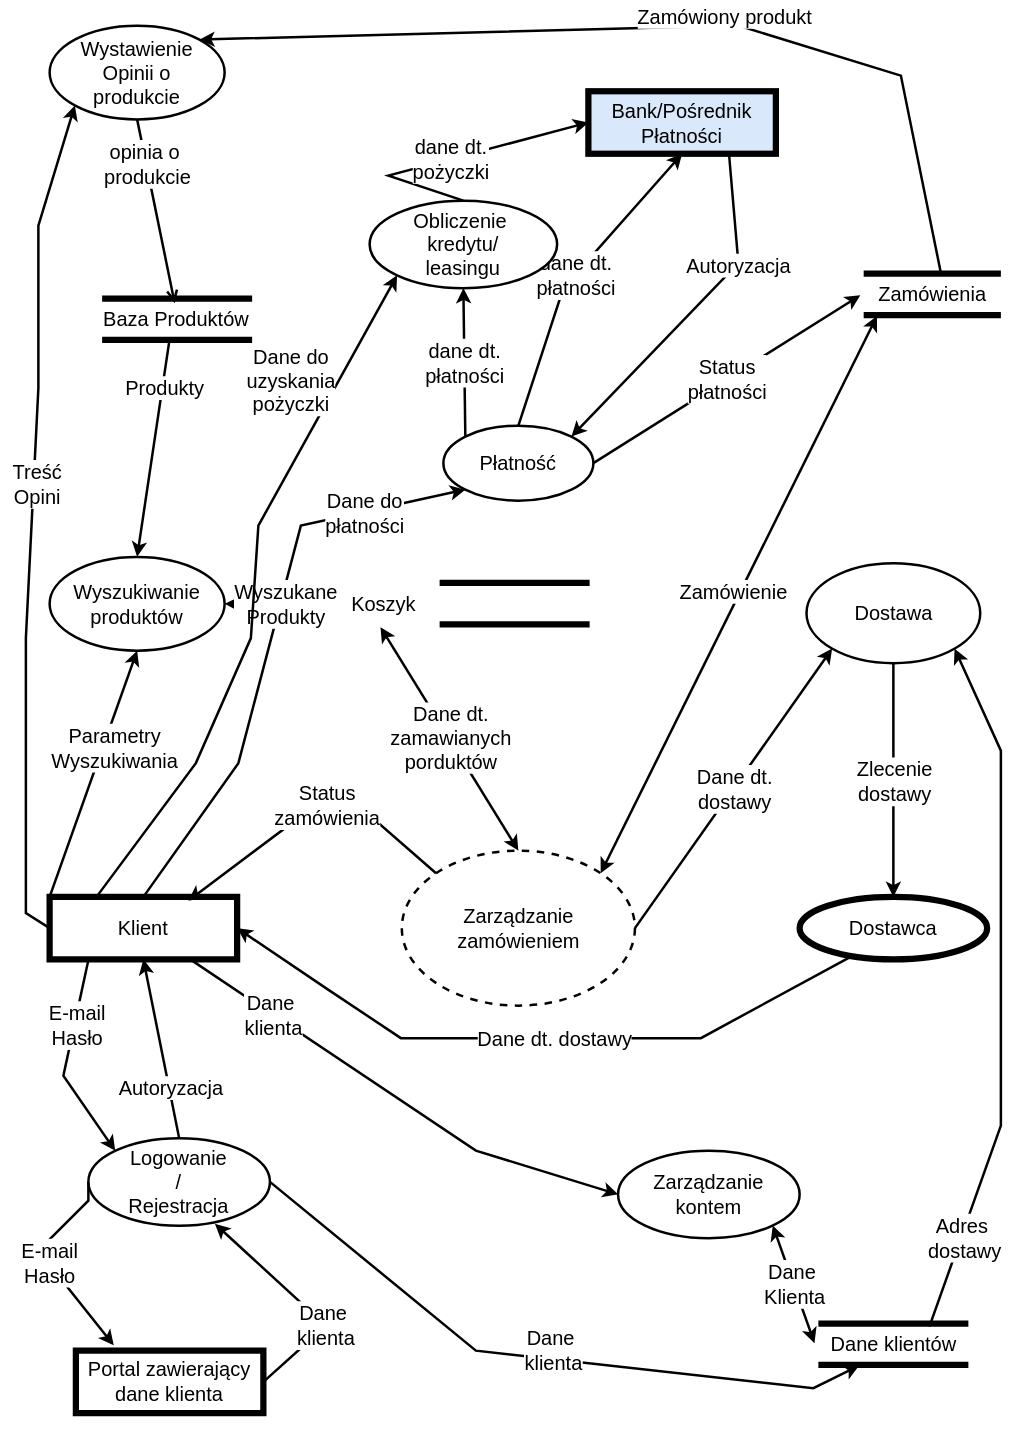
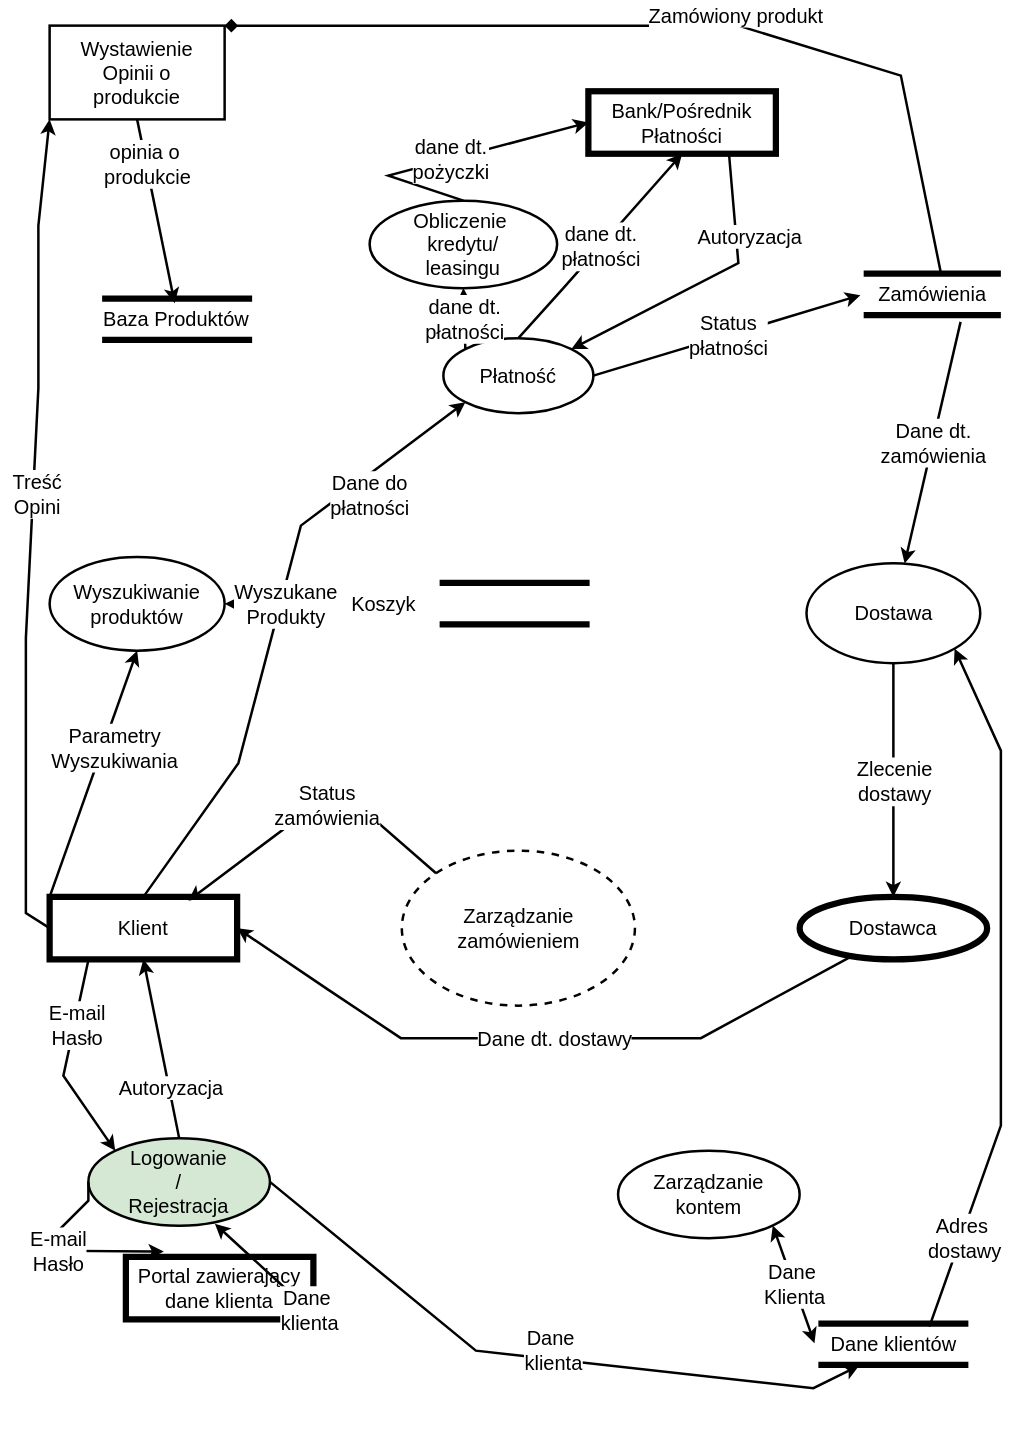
edge "Zamówienia" -> "Wystawienie Opinii o produkcie": arrowhead classic -> diamond
node "Wystawienie Opinii o produkcie": shape ellipse -> rectangle
node "Bank/Pośrednik Płatności": fillcolor #dae8fc -> #ffffff
edge "Wystawienie Opinii o produkcie" -> "Baza Produktów": arrowhead open -> classic
edge "Zamówienia" -> "Dostawa": added, label "Dane dt. zamówienia"
edge "Baza Produktów" -> "Wyszukiwanie produktów": removed, label "Produkty"
node "Płatność": moved (518, 463) -> (518, 376)
edge "Zamówienia" -- "Zarządzanie zamówieniem": removed, label "Zamówienie"
edge "Klient" -> "Obliczenie kredytu/ leasingu": removed, label "Dane do uzyskania pożyczki"
edge "Koszyk" -- "Zarządzanie zamówieniem": removed, label "Dane dt. zamawianych porduktów"
edge "Zarządzanie zamówieniem" -> "Dostawa": removed, label "Dane dt. dostawy"
edge "Klient" -> "Zarządzanie kontem": removed, label "Dane klienta"
node "Logowanie / Rejestracja": fillcolor #ffffff -> #d5e8d4
node "Portal zawierający dane klienta": moved (169, 1382) -> (219, 1288)
